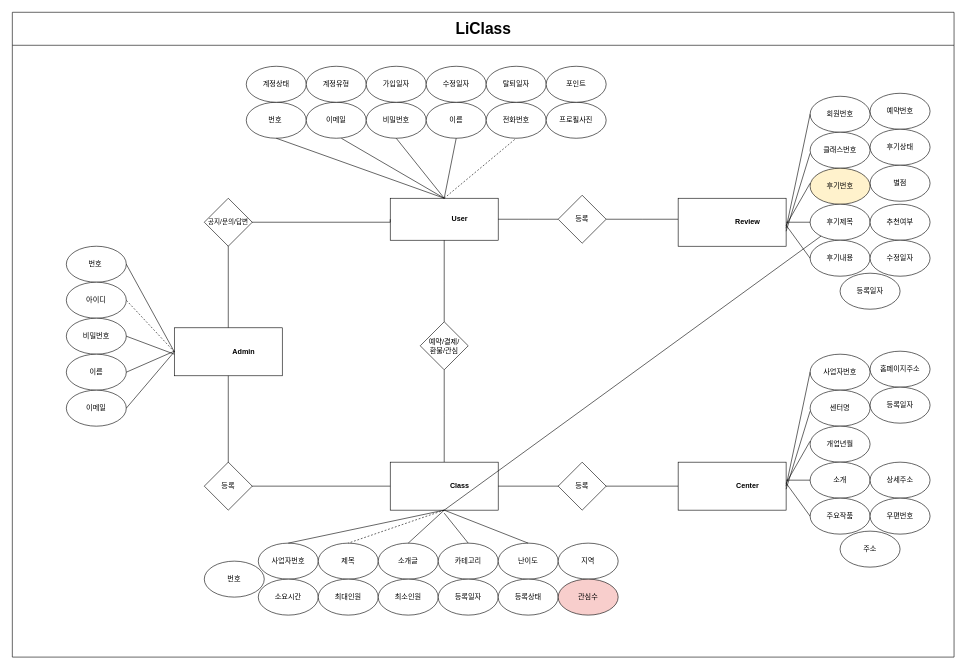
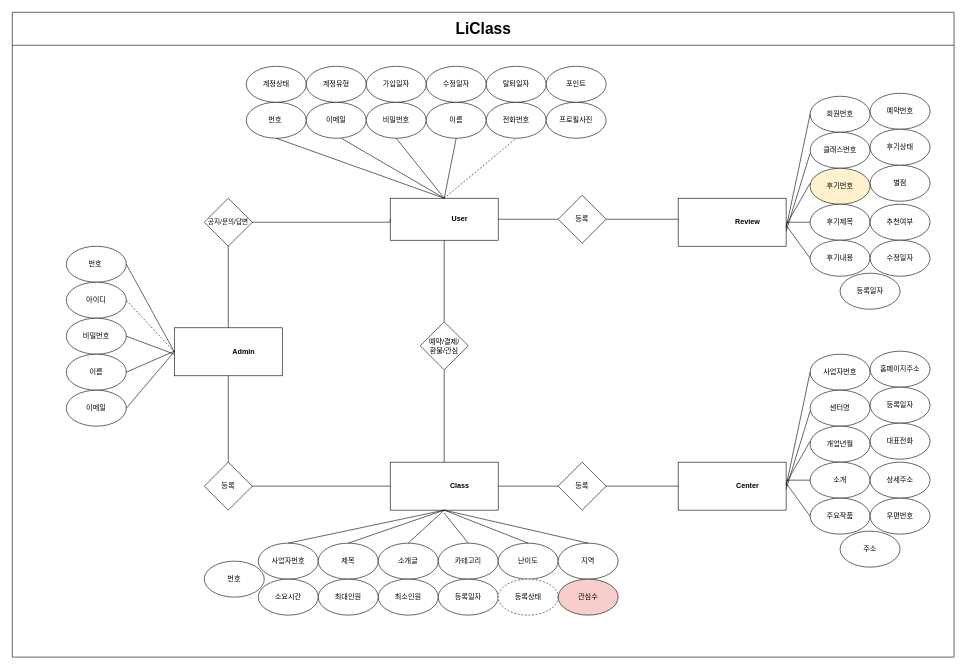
edge "후기제목" -- "Class": now "지역" -- "Class"
node "대표전화": added
edge "Class" -- "제목": style dashed -> solid
node "등록상태": style solid -> dashed
